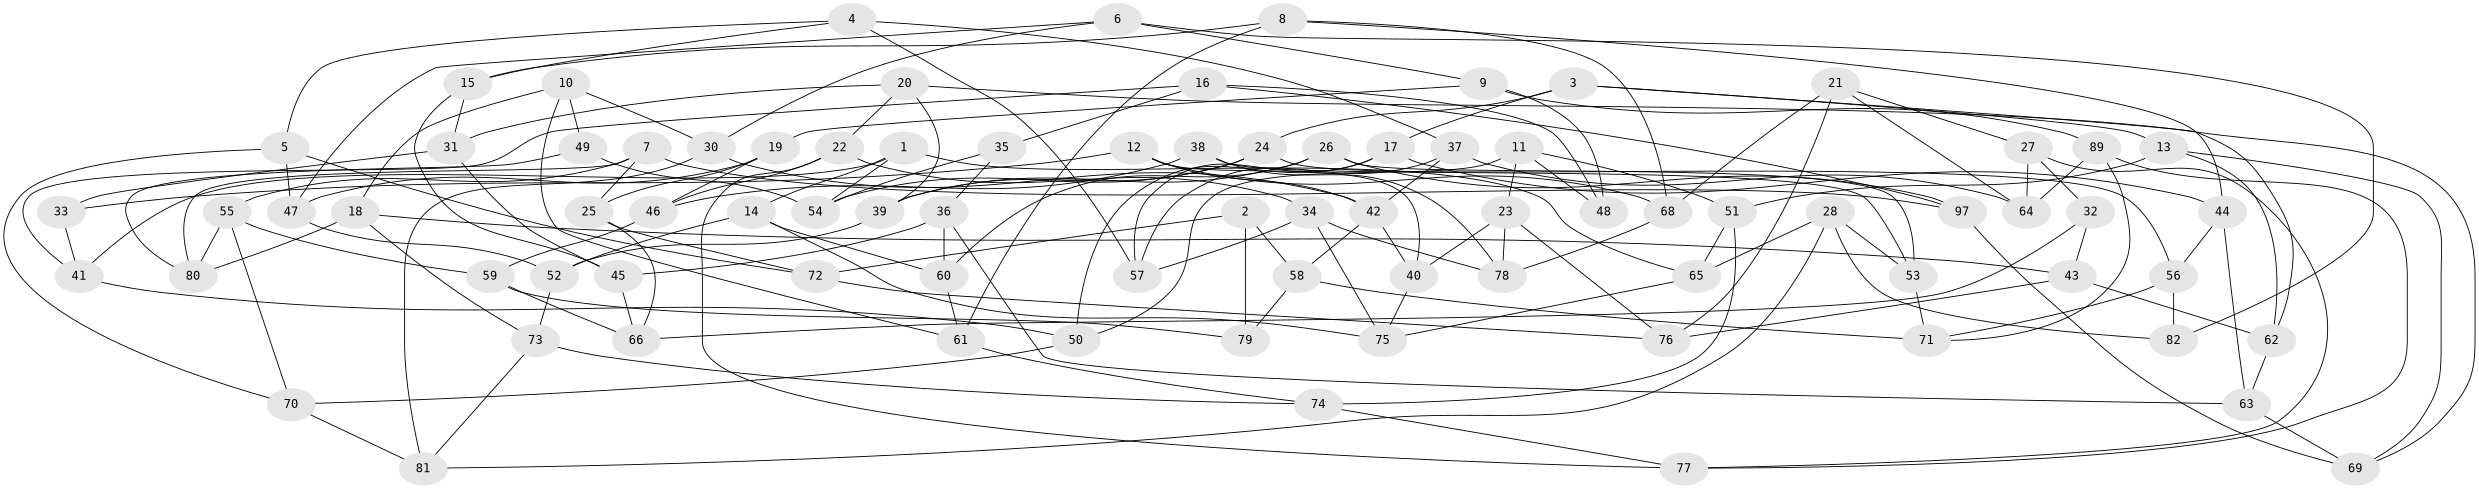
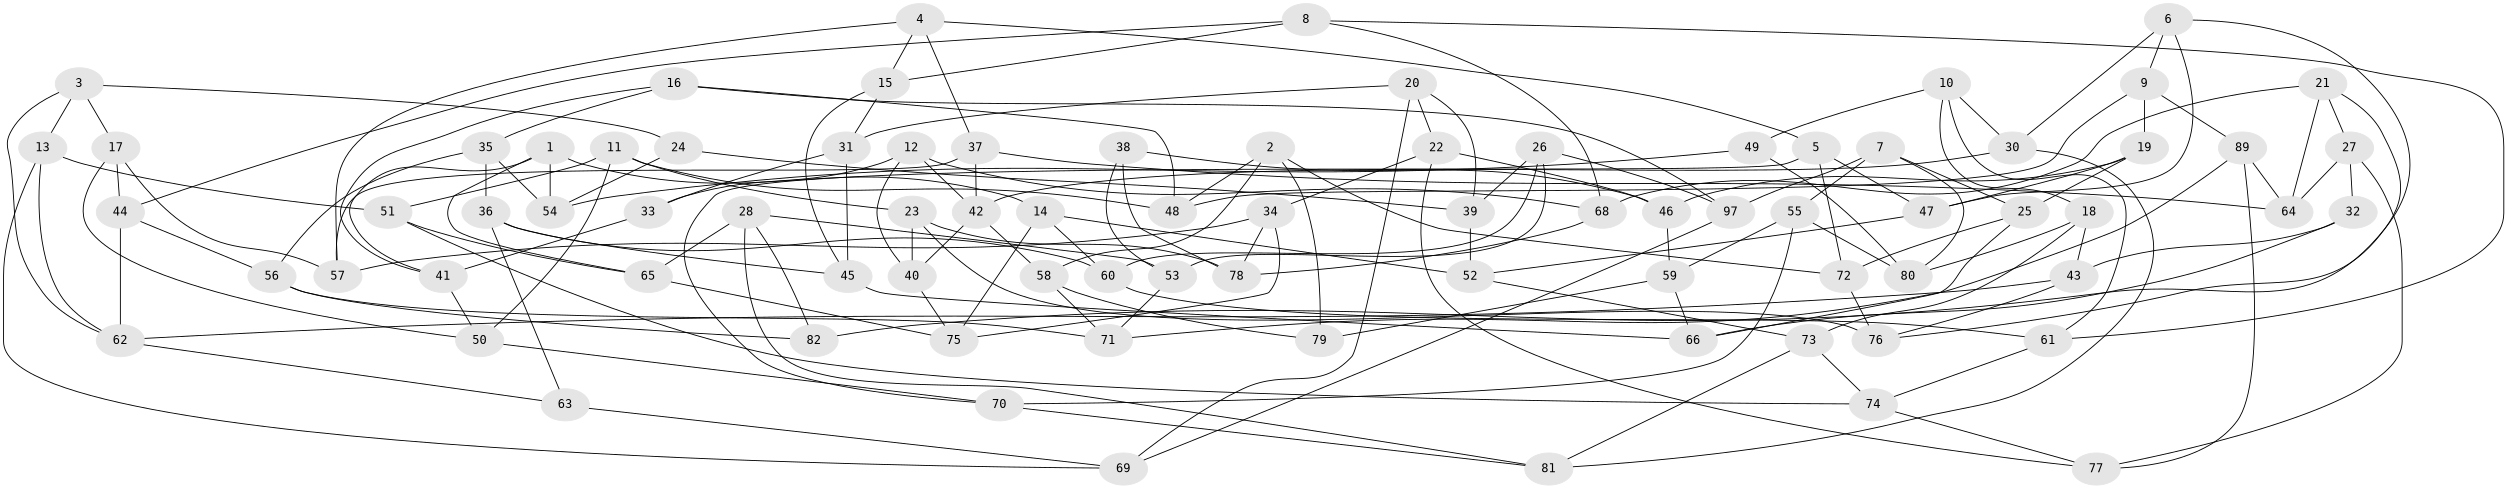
edge "24" -- "56": now "35" -- "56"
edge "2" -- "48": added
edge "44" -- "63": now "44" -- "62"
